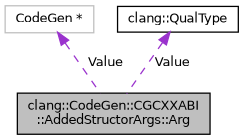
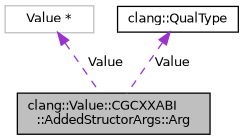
node "CodeGen *": label "CodeGen *" -> "Value *"
node "clang::CodeGen::CGCXXABI ::AddedStructorArgs::Arg": label "clang::CodeGen::CGCXXABI ::AddedStructorArgs::Arg" -> "clang::Value::CGCXXABI ::AddedStructorArgs::Arg"
